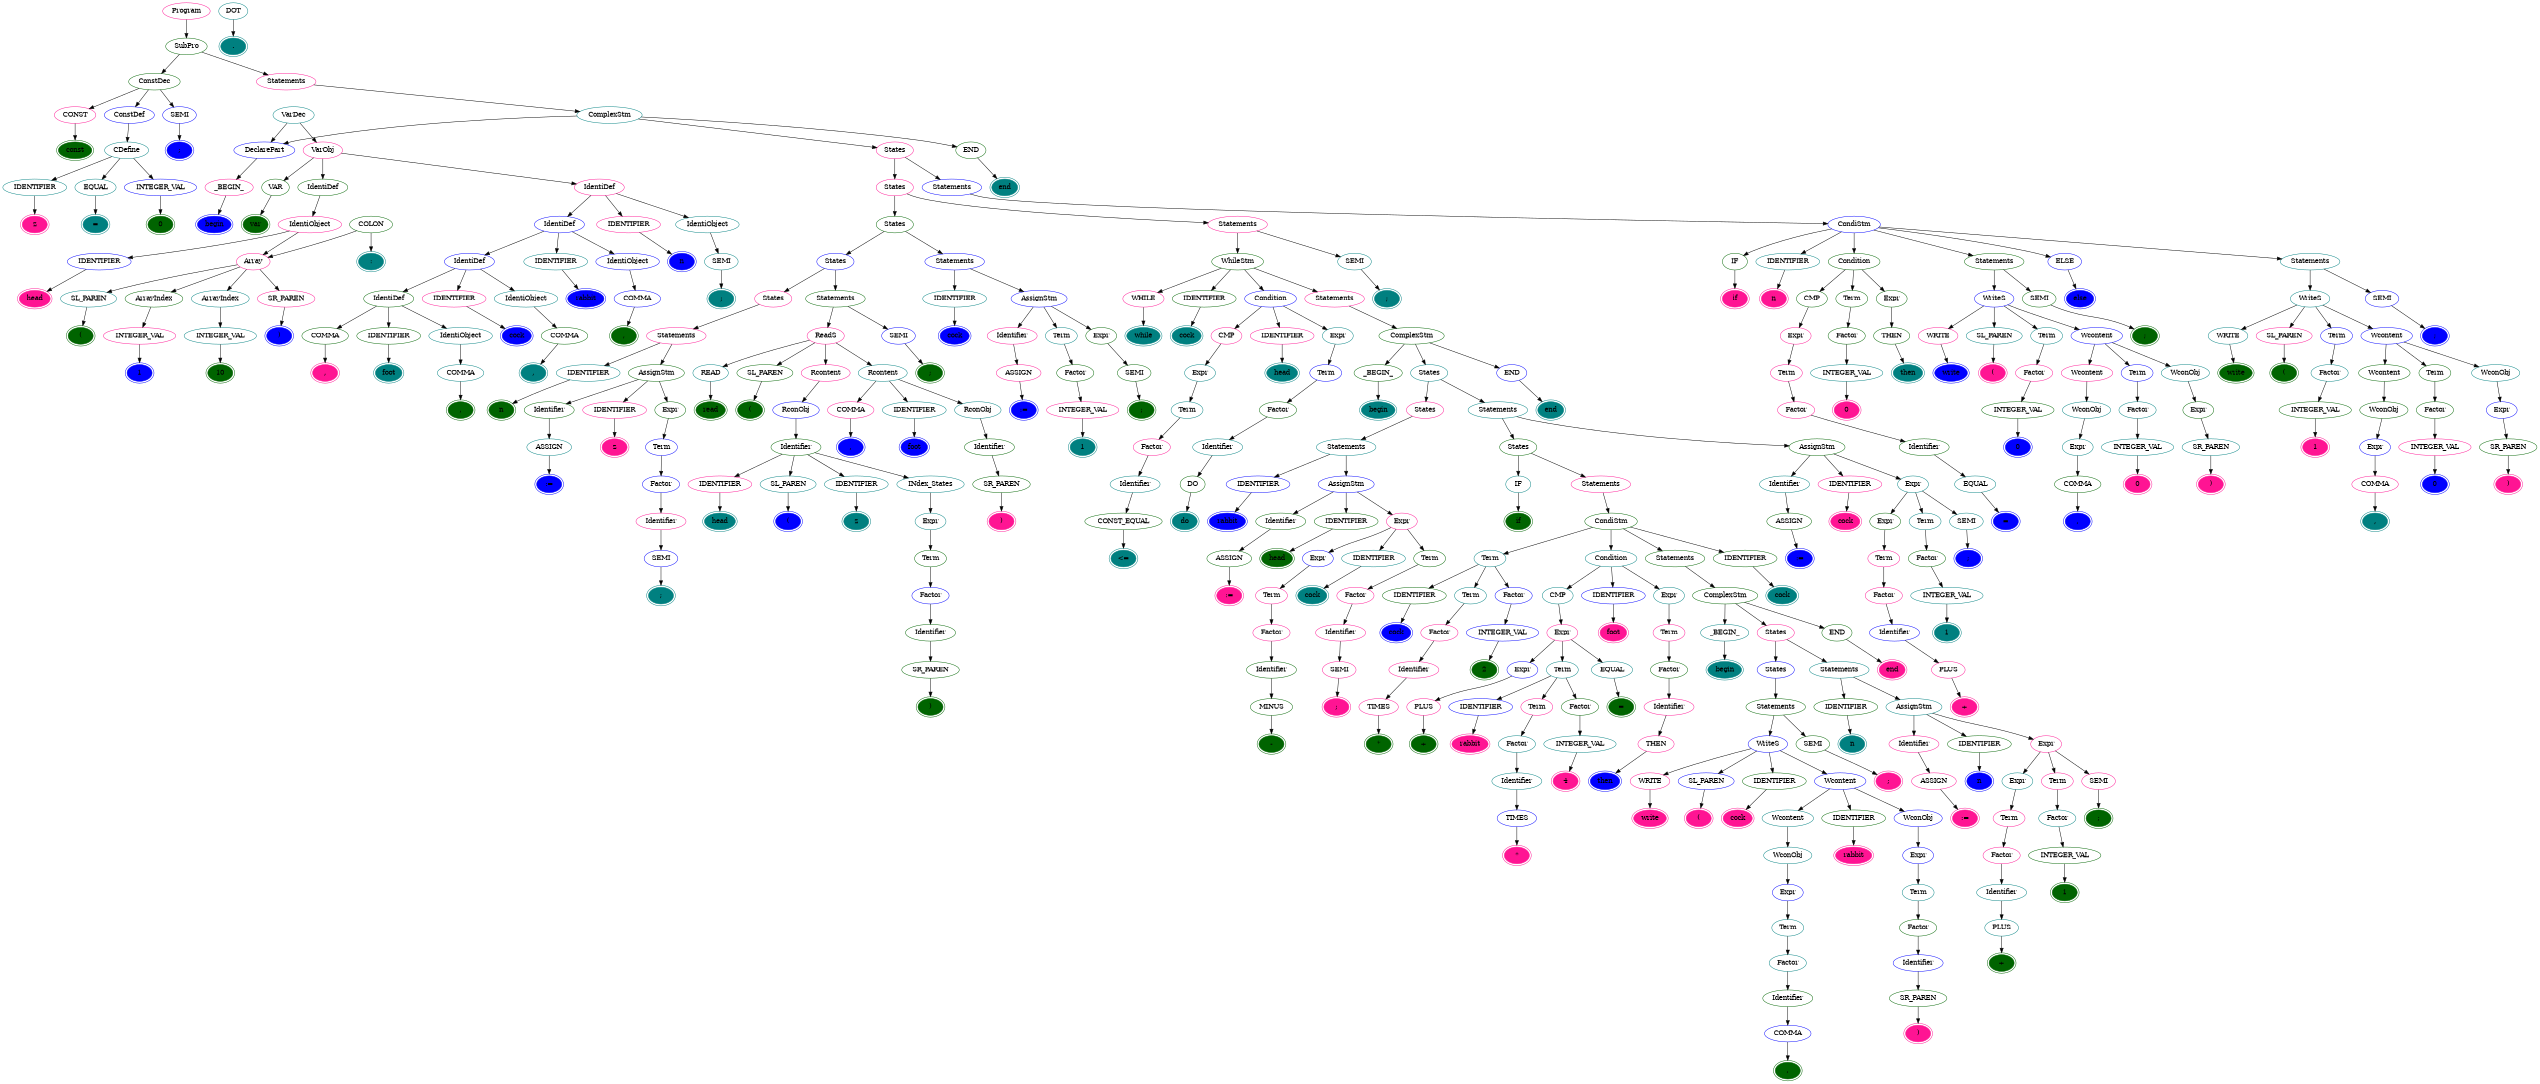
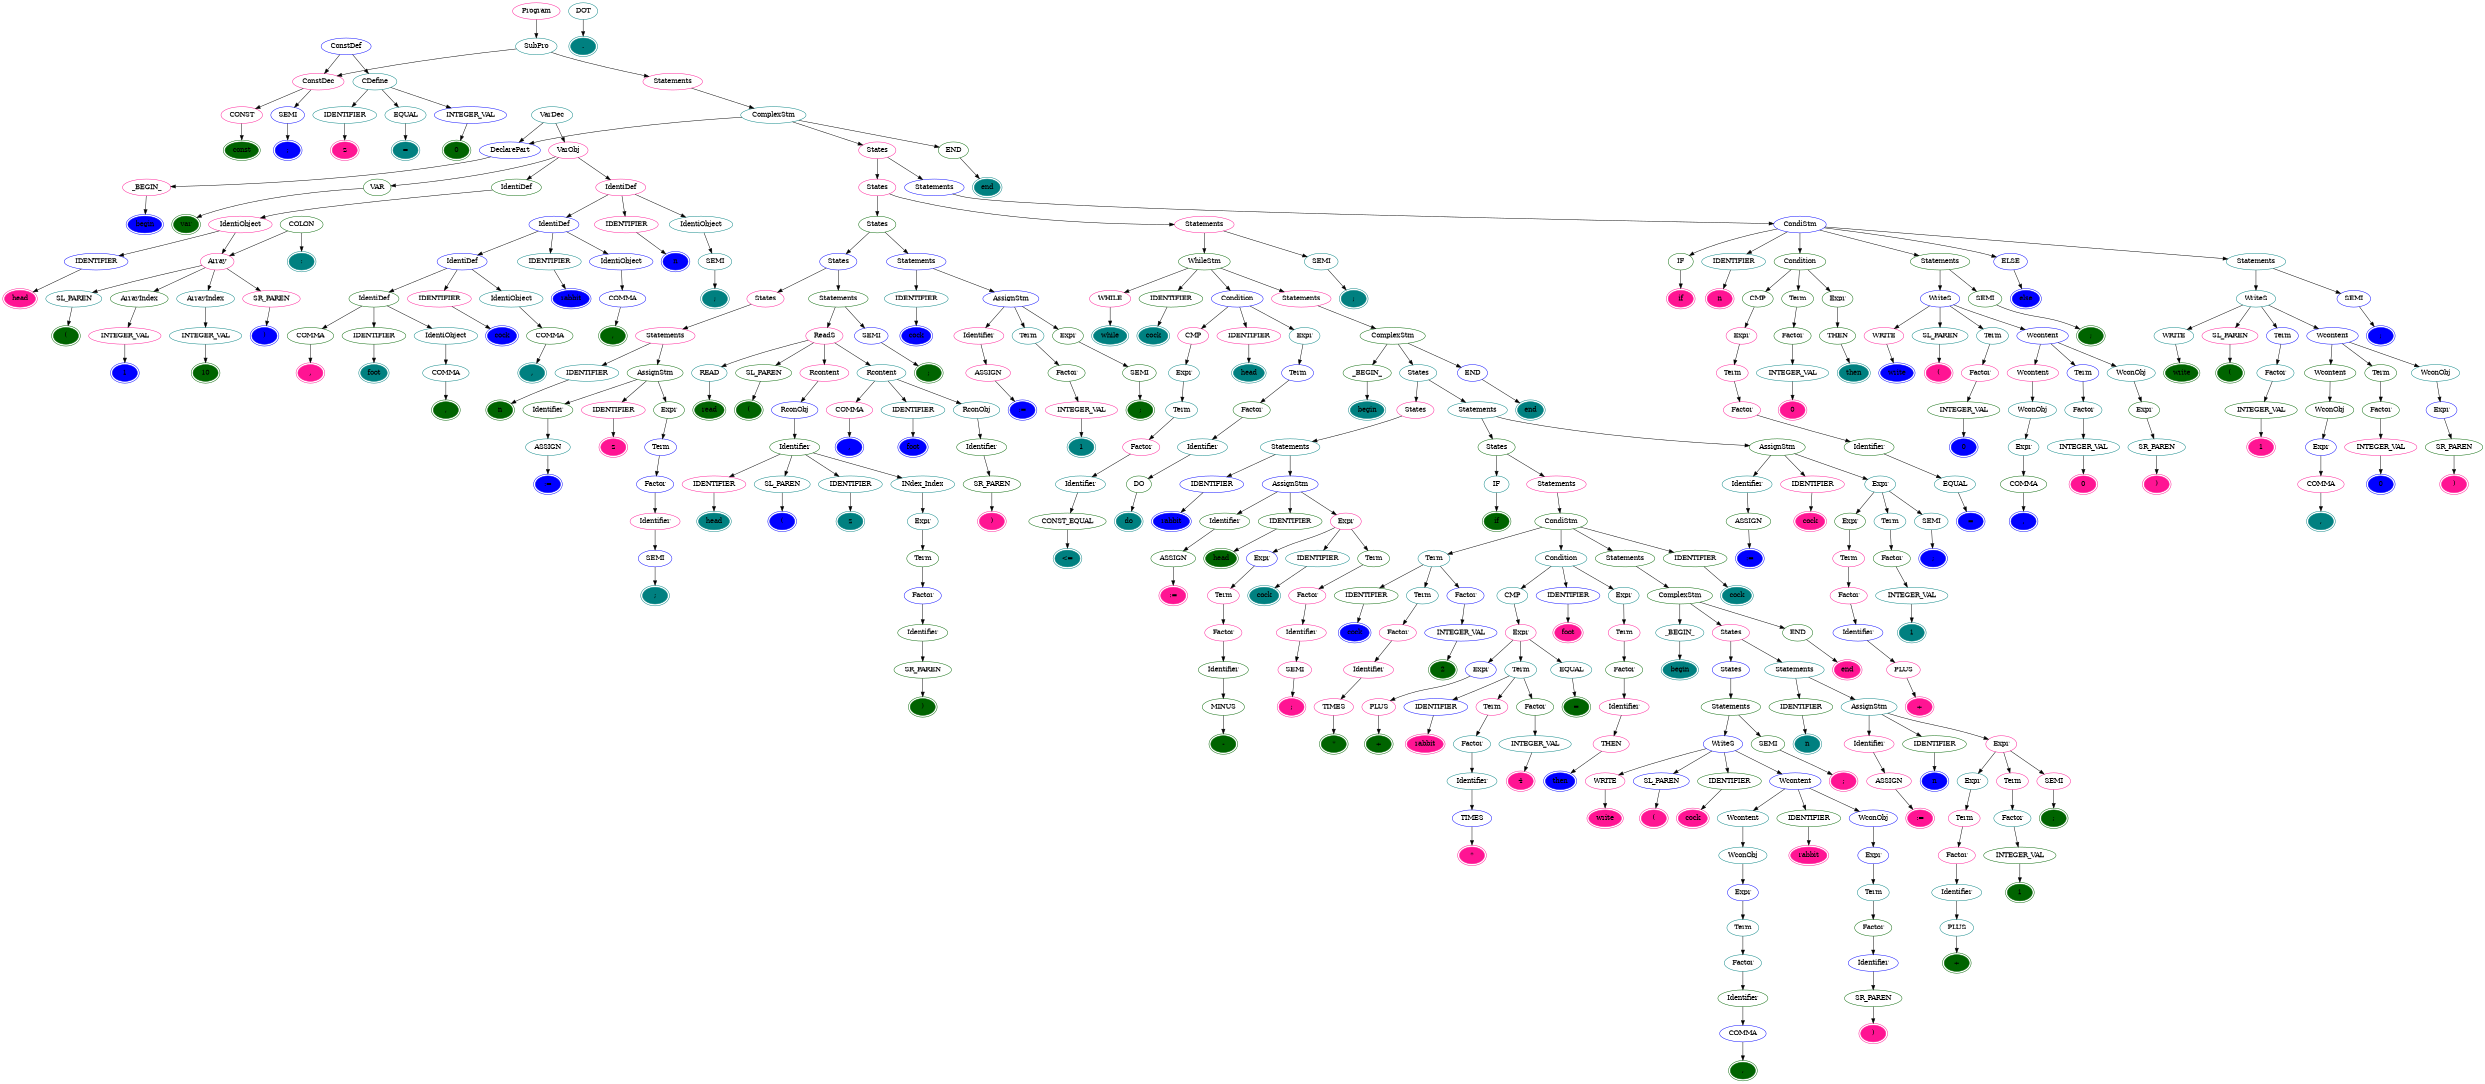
node "SubPro": color darkgreen -> teal
node "ConstDec": color darkgreen -> deeppink
edge "ConstDec" -> "ConstDef": reversed
node "INdex_States": label "INdex_States" -> "INdex_Index"
